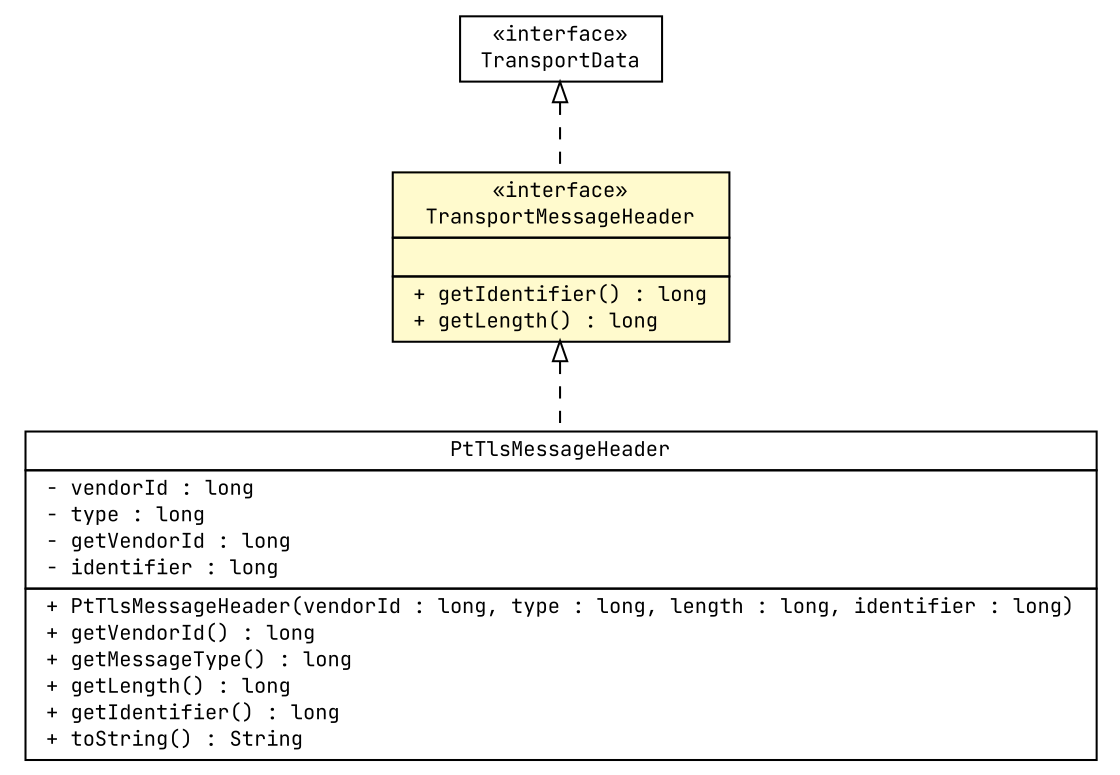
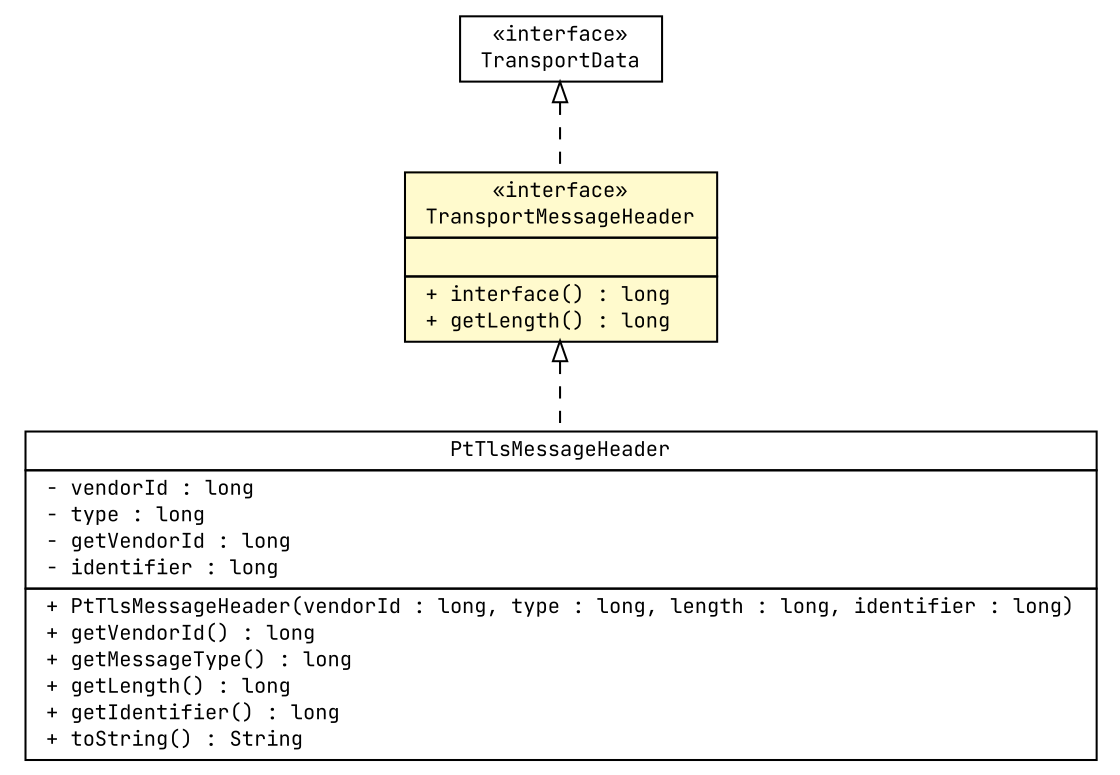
node "TransportMessageHeader": text "+ getIdentifier() : long" -> "+ interface() : long"
